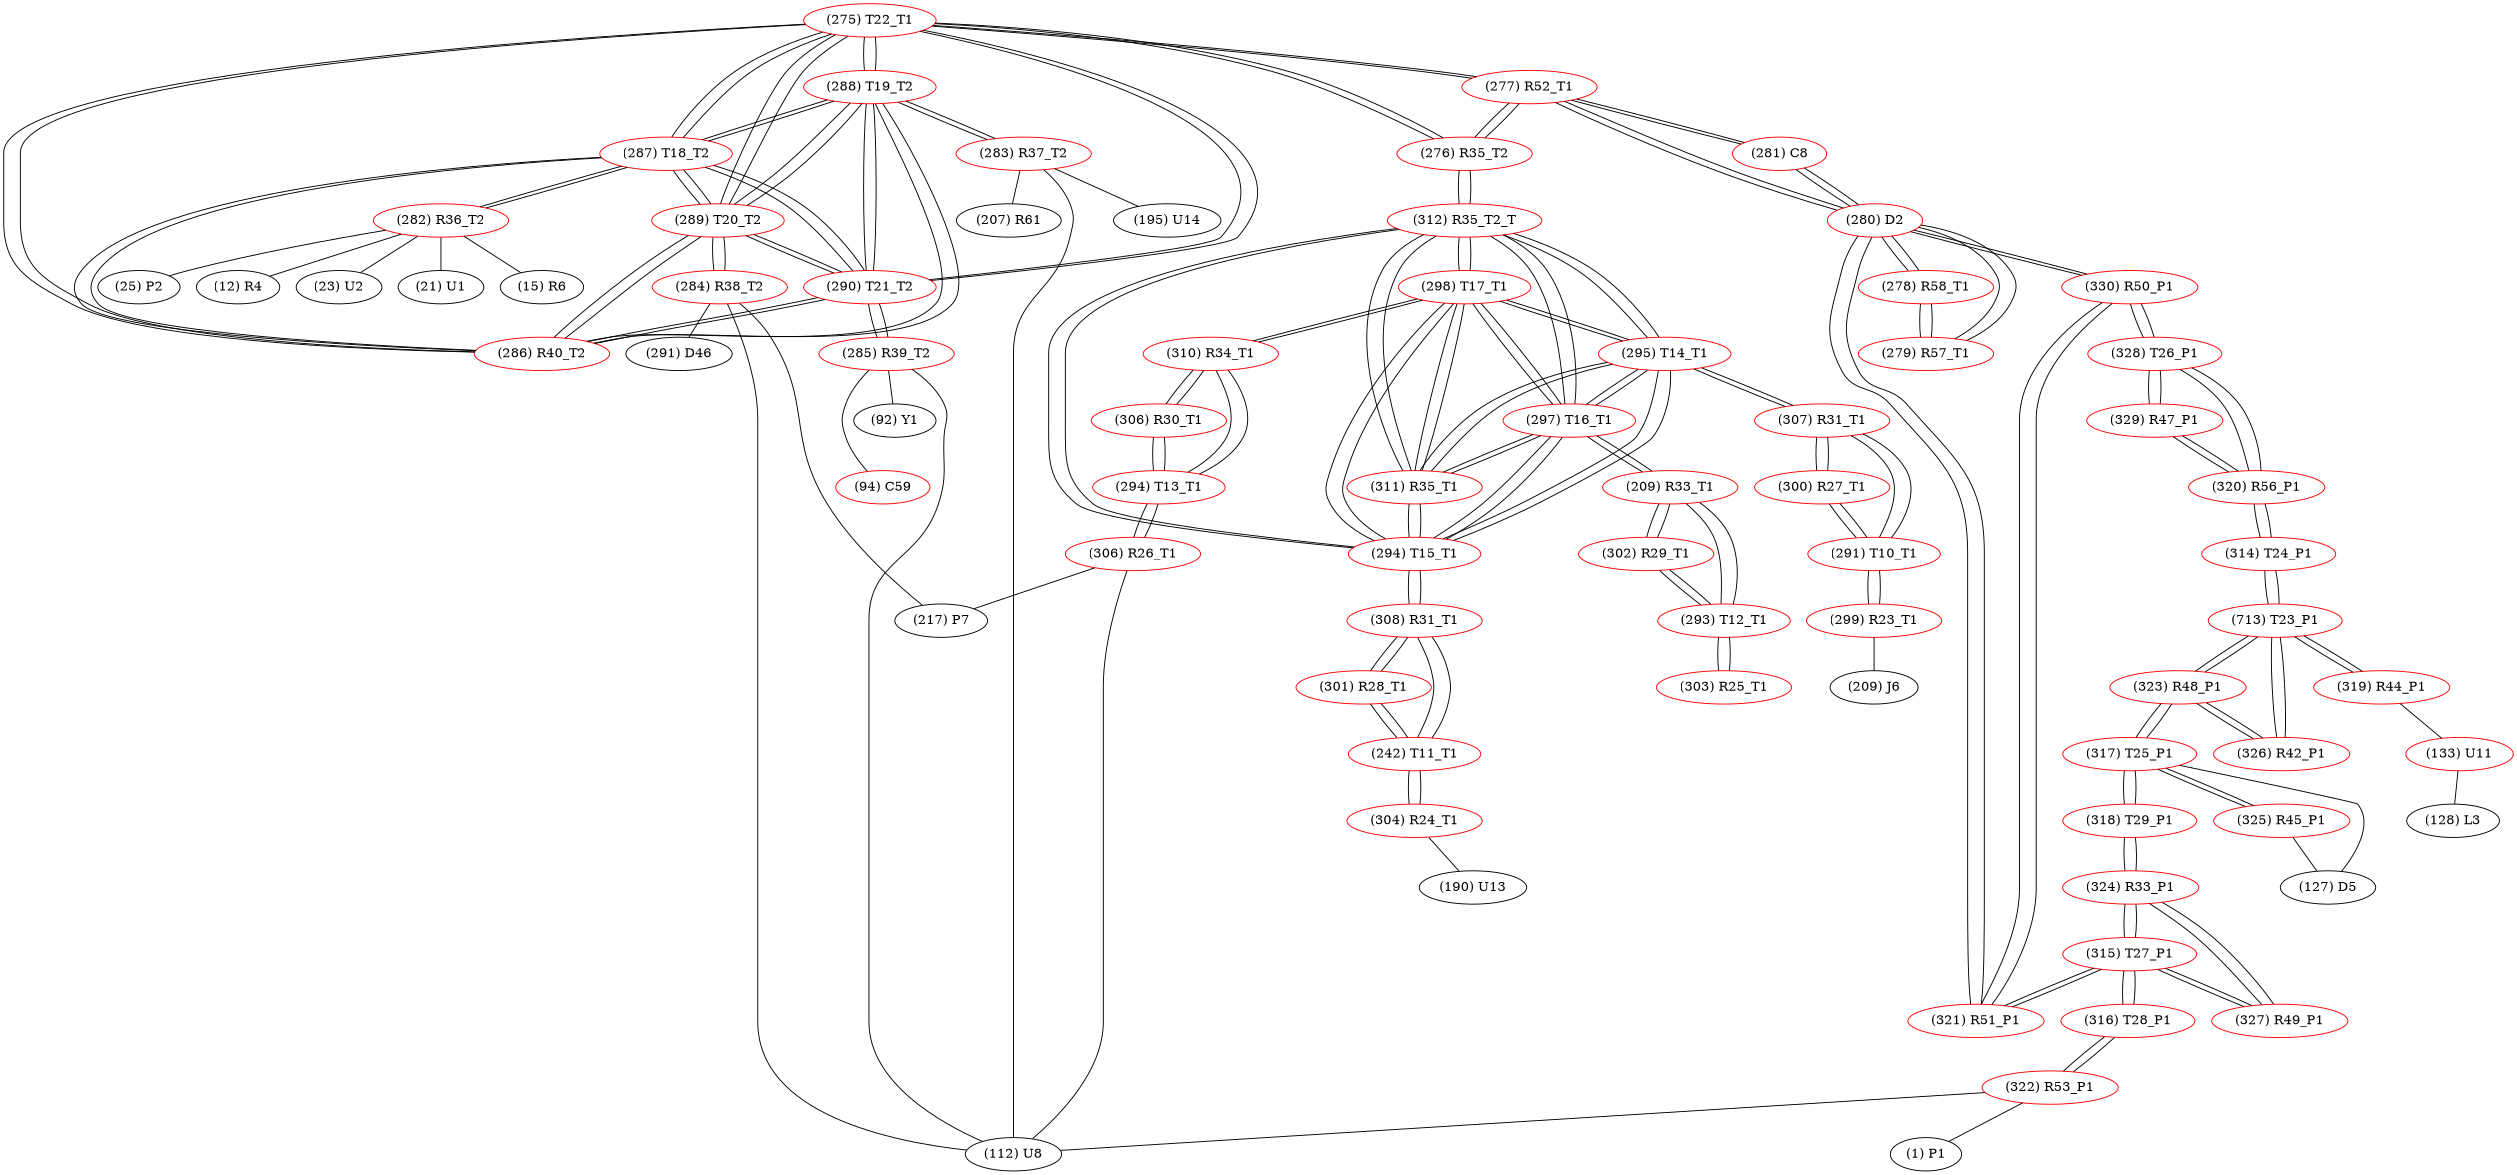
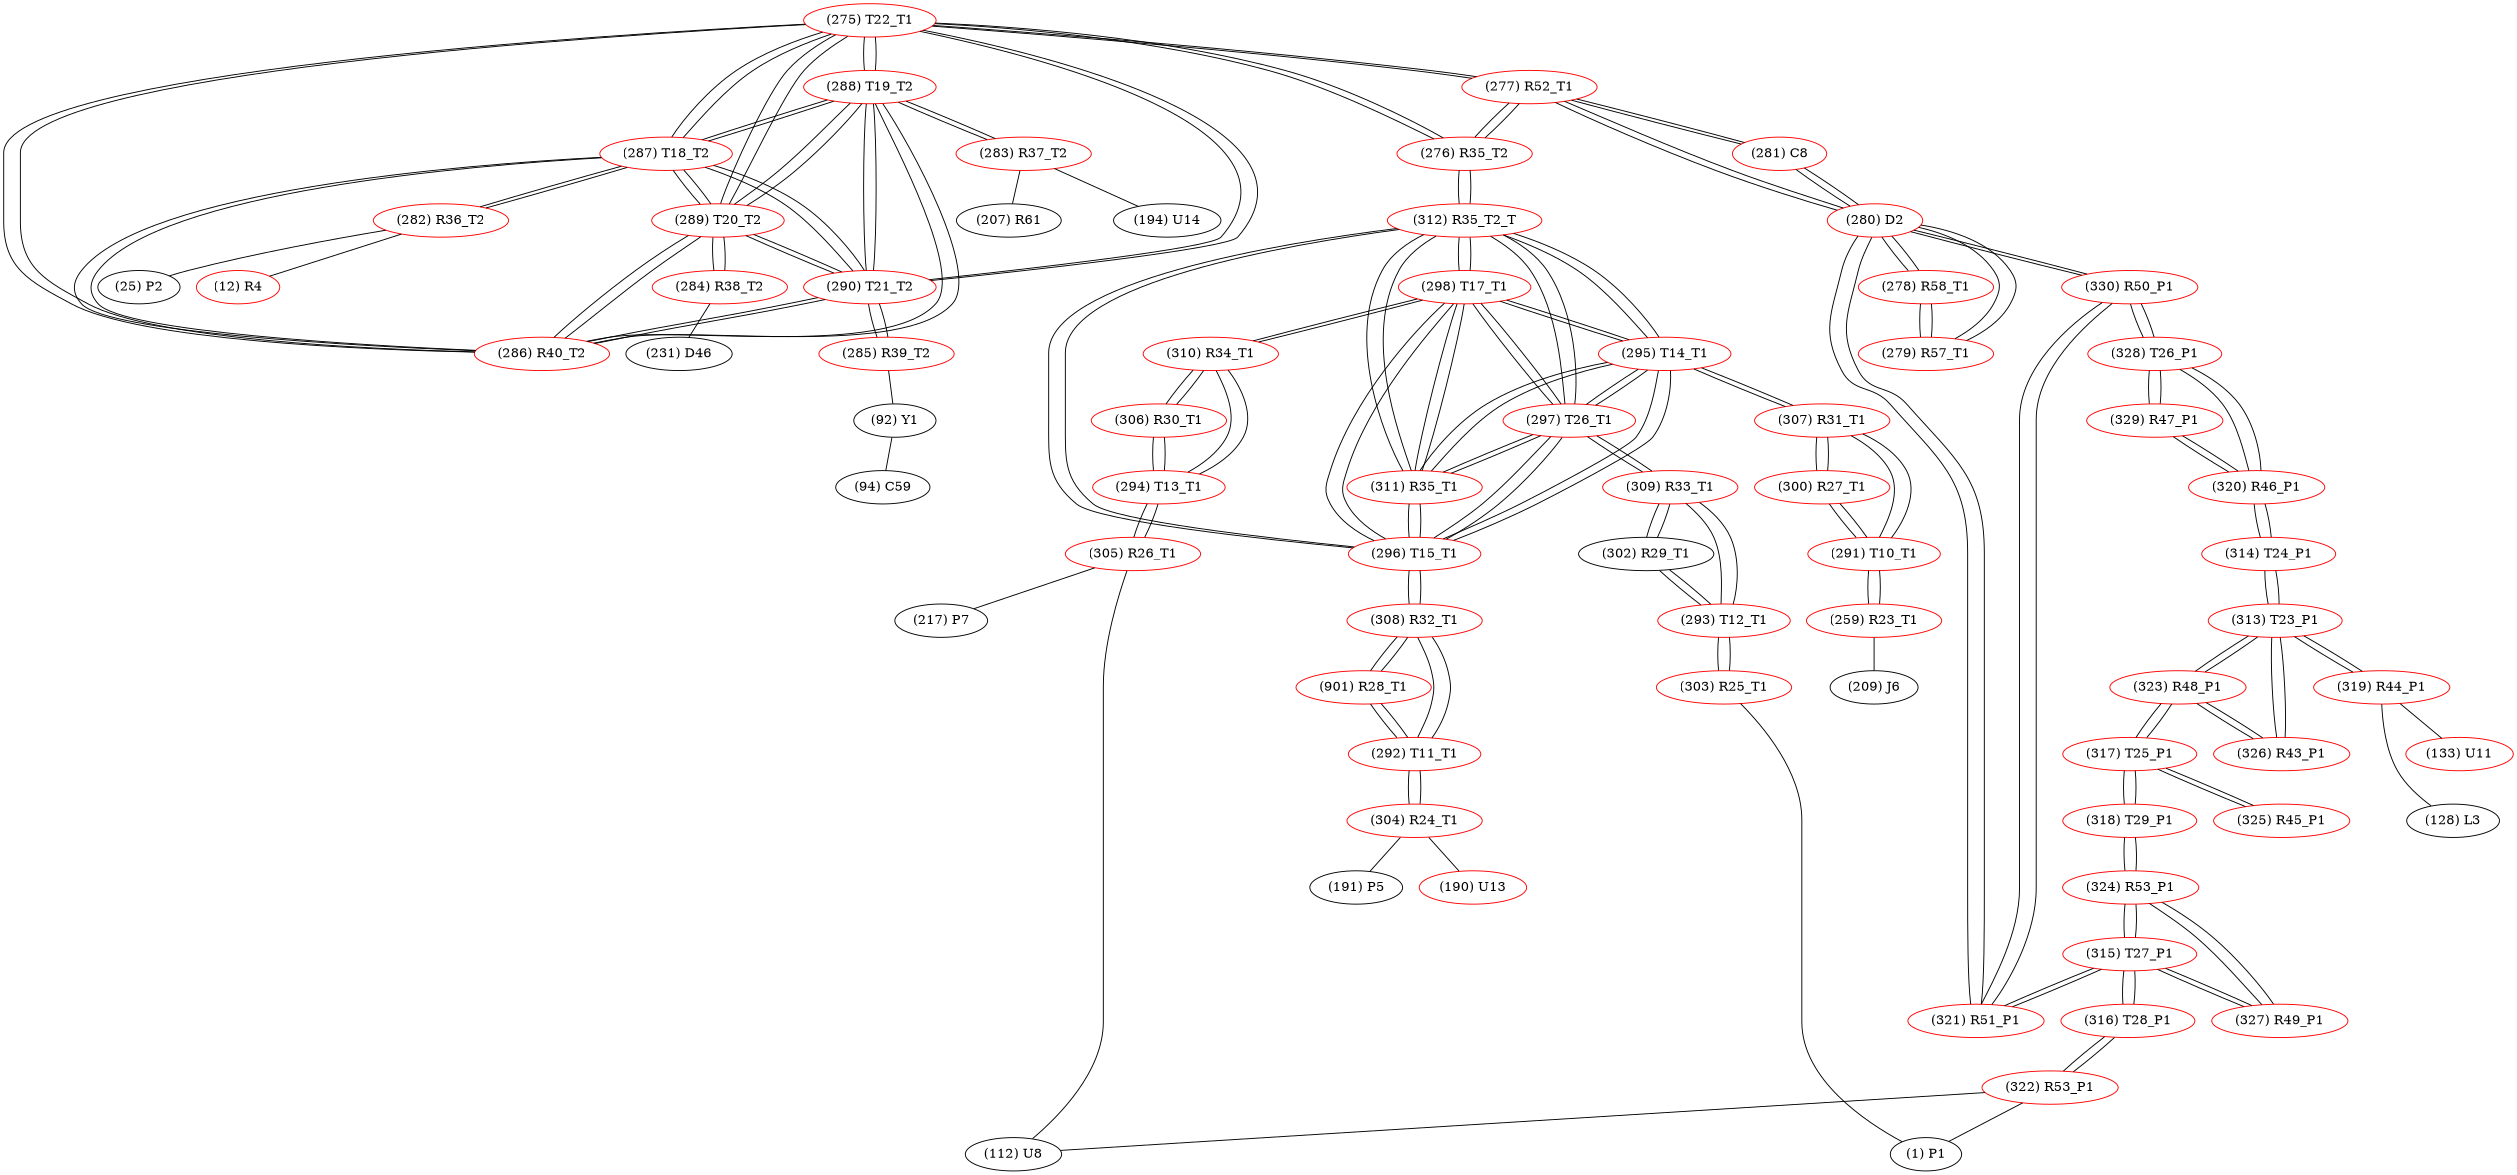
node "(195) U14": label "(195) U14" -> "(194) U14"
node "(12) R4": color black -> red
node "(23) U2": removed
node "(21) U1": removed
node "(15) R6": removed
node "(291) D46": label "(291) D46" -> "(231) D46"
edge "(285) R39_T2" -- "(94) C59": now "(92) Y1" -- "(94) C59"
node "(297) T16_T1": label "(297) T16_T1" -> "(297) T26_T1"
edge "(284) R38_T2" -- "(217) P7": removed
node "(94) C59": color red -> black
node "(209) R33_T1": label "(209) R33_T1" -> "(309) R33_T1"
node "(320) R56_P1": label "(320) R56_P1" -> "(320) R46_P1"
node "(306) R26_T1": label "(306) R26_T1" -> "(305) R26_T1"
node "(294) T15_T1": label "(294) T15_T1" -> "(296) T15_T1"
node "(302) R29_T1": color red -> black
node "(308) R31_T1": label "(308) R31_T1" -> "(308) R32_T1"
node "(299) R23_T1": label "(299) R23_T1" -> "(259) R23_T1"
node "(713) T23_P1": label "(713) T23_P1" -> "(313) T23_P1"
edge "(283) R37_T2" -- "(112) U8": removed
node "(301) R28_T1": label "(301) R28_T1" -> "(901) R28_T1"
node "(242) T11_T1": label "(242) T11_T1" -> "(292) T11_T1"
node "(326) R42_P1": label "(326) R42_P1" -> "(326) R43_P1"
edge "(285) R39_T2" -- "(112) U8": removed
edge "(133) U11" -- "(128) L3": now "(319) R44_P1" -- "(128) L3"
edge "(284) R38_T2" -- "(112) U8": removed
node "(191) P5": added
node "(190) U13": color black -> red
node "(324) R33_P1": label "(324) R33_P1" -> "(324) R53_P1"
node "(127) D5": removed
edge "(303) R25_T1" -- "(1) P1": added
